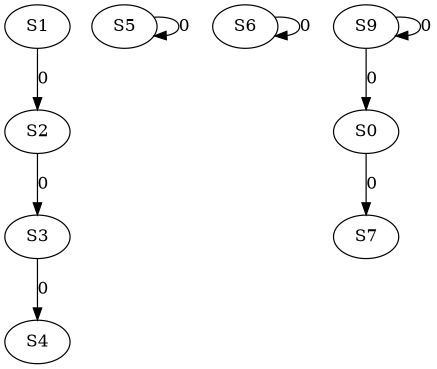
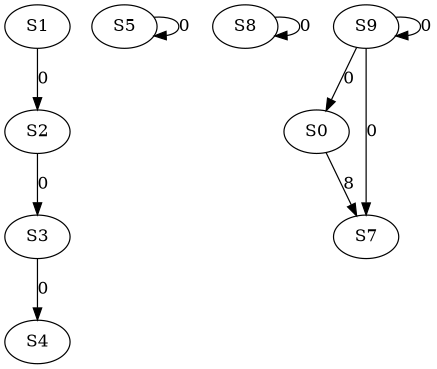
node "S6": label "S6" -> "S8"
edge "S9" -> "S7": added, label "0"
edge "S0" -> "S7": label "0" -> "8"
